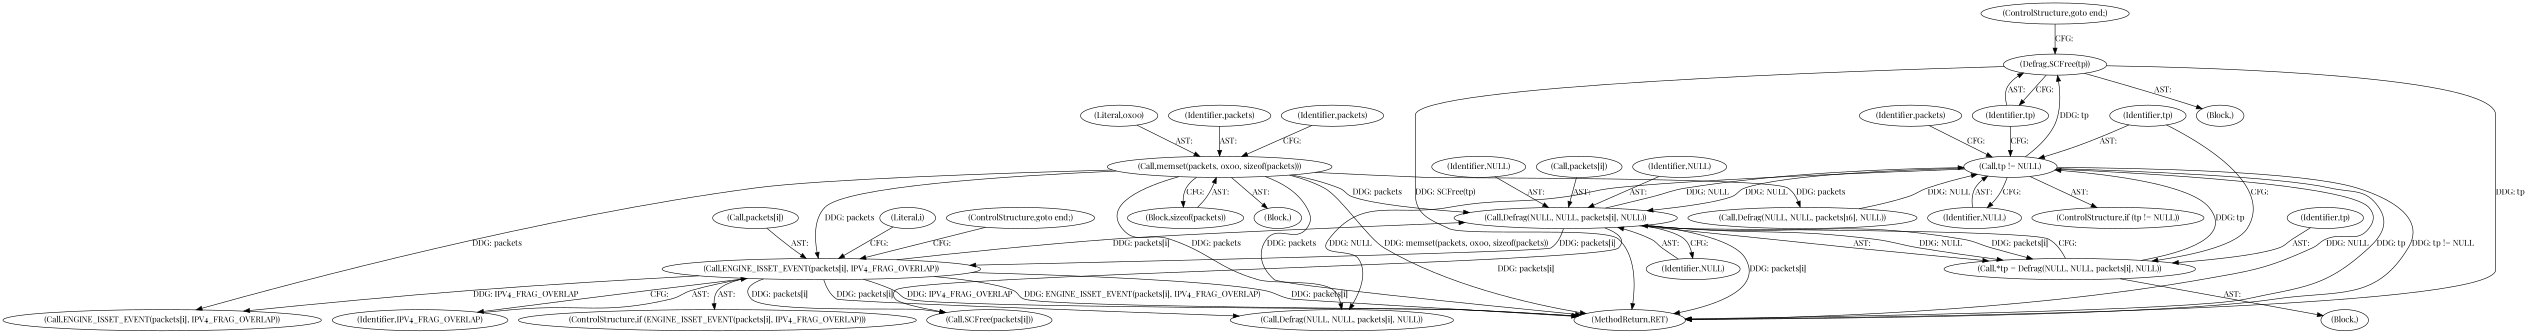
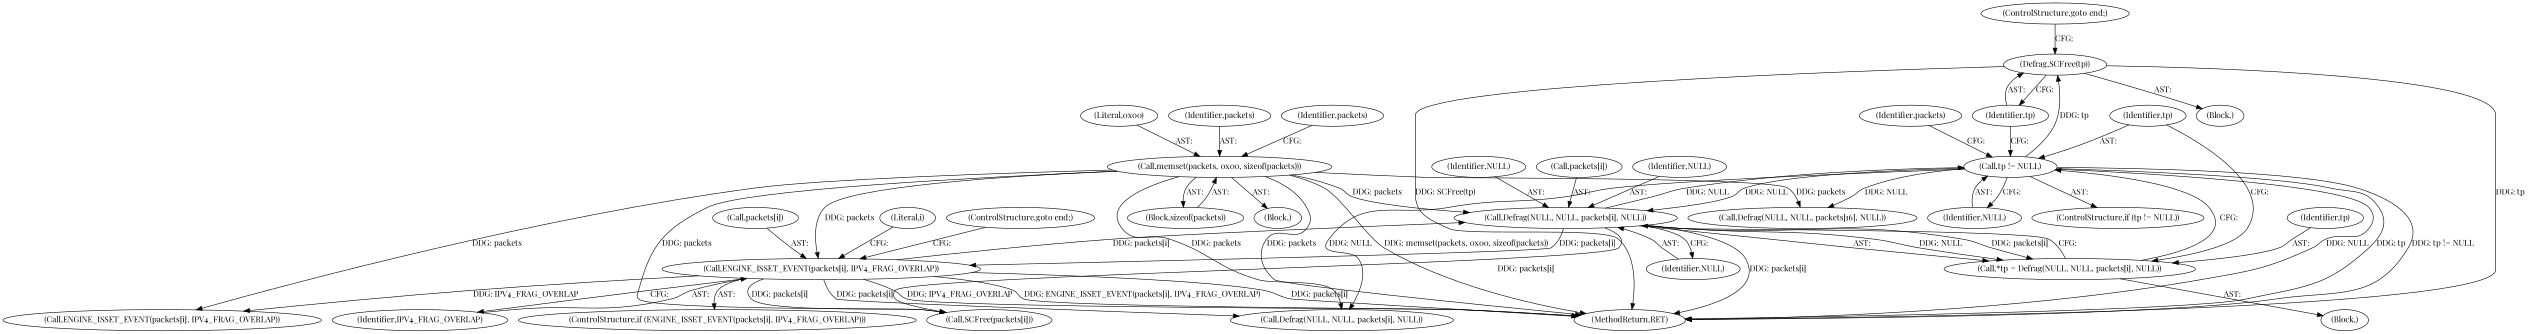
edge "(Call,memset(packets, 0x00, sizeof(packets)))" -> "(Block,sizeof(packets))": label "CFG: " -> "AST: "
edge "(Call,Defrag(NULL, NULL, packets[16], NULL))" -> "(Call,tp != NULL)": reversed
edge "(Call,memset(packets, 0x00, sizeof(packets)))" -> "(Call,SCFree(packets[i]))": added, label "DDG: packets"
edge "(Call,*tp = Defrag(NULL, NULL, packets[i], NULL))" -> "(Call,tp != NULL)": label "DDG: tp" -> "CFG: "
